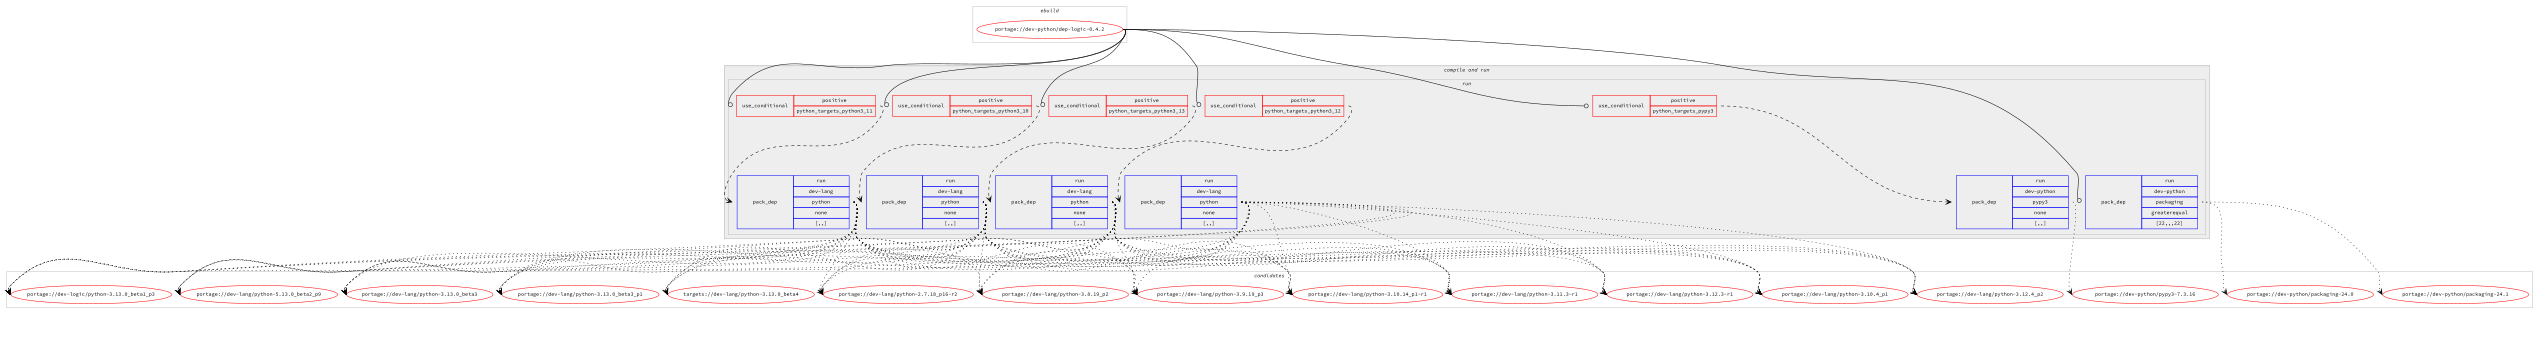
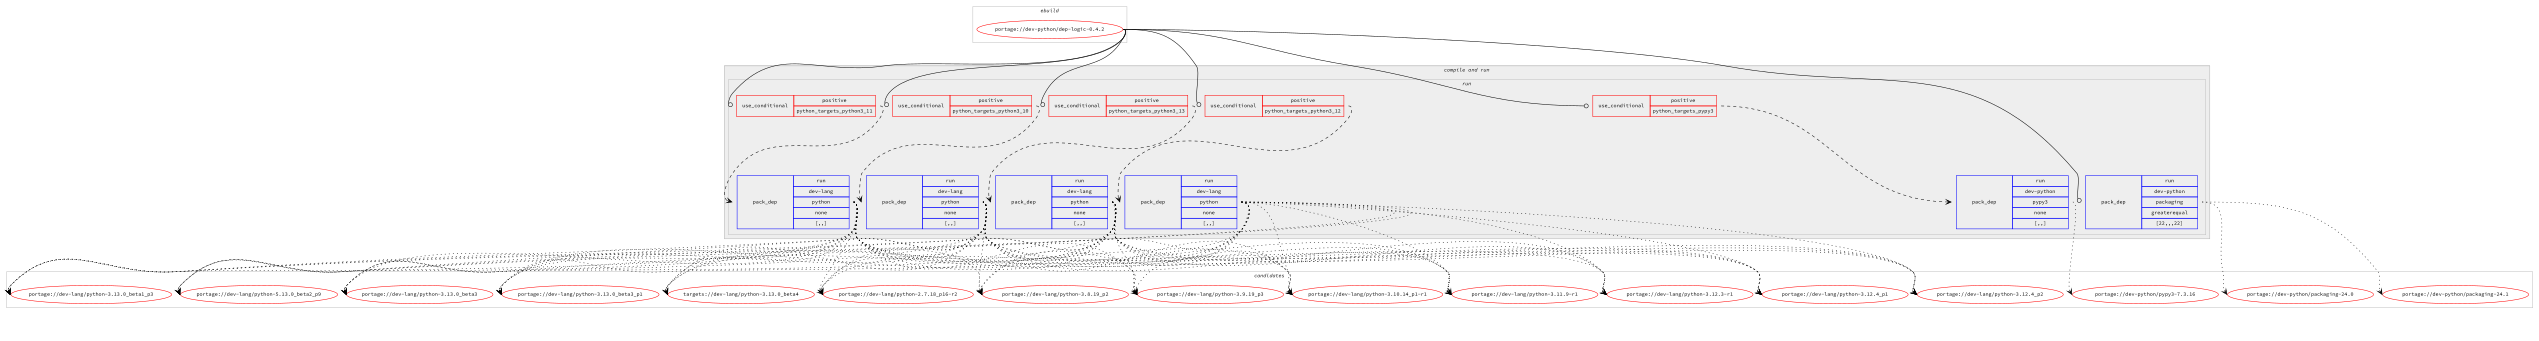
node "portage://dev-logic/python-3.13.0_beta1_p3": label "portage://dev-logic/python-3.13.0_beta1_p3" -> "portage://dev-lang/python-3.13.0_beta1_p3"
node "portage://dev-lang/python-3.11.3-r1": label "portage://dev-lang/python-3.11.3-r1" -> "portage://dev-lang/python-3.11.9-r1"
node "portage://dev-lang/python-3.10.4_p1": label "portage://dev-lang/python-3.10.4_p1" -> "portage://dev-lang/python-3.12.4_p1"
